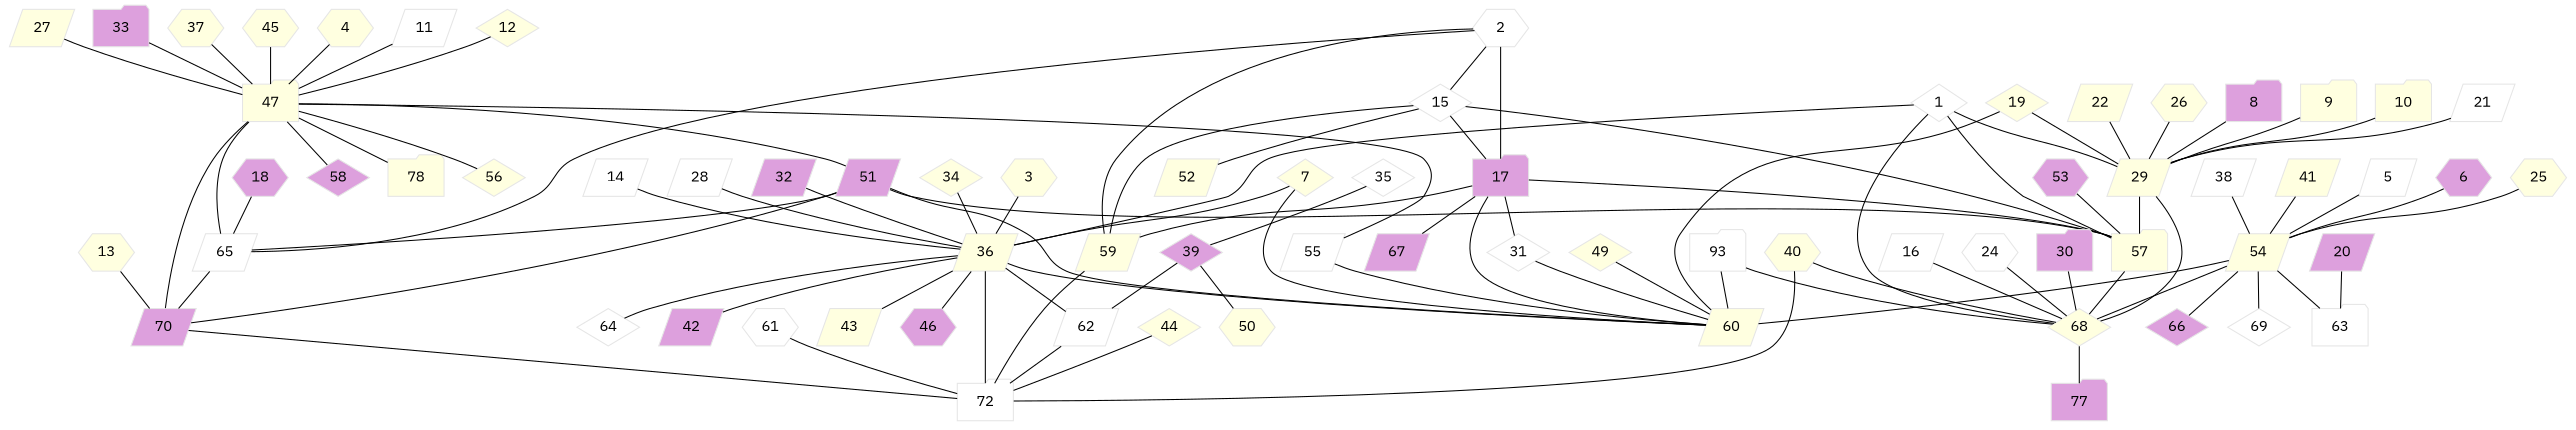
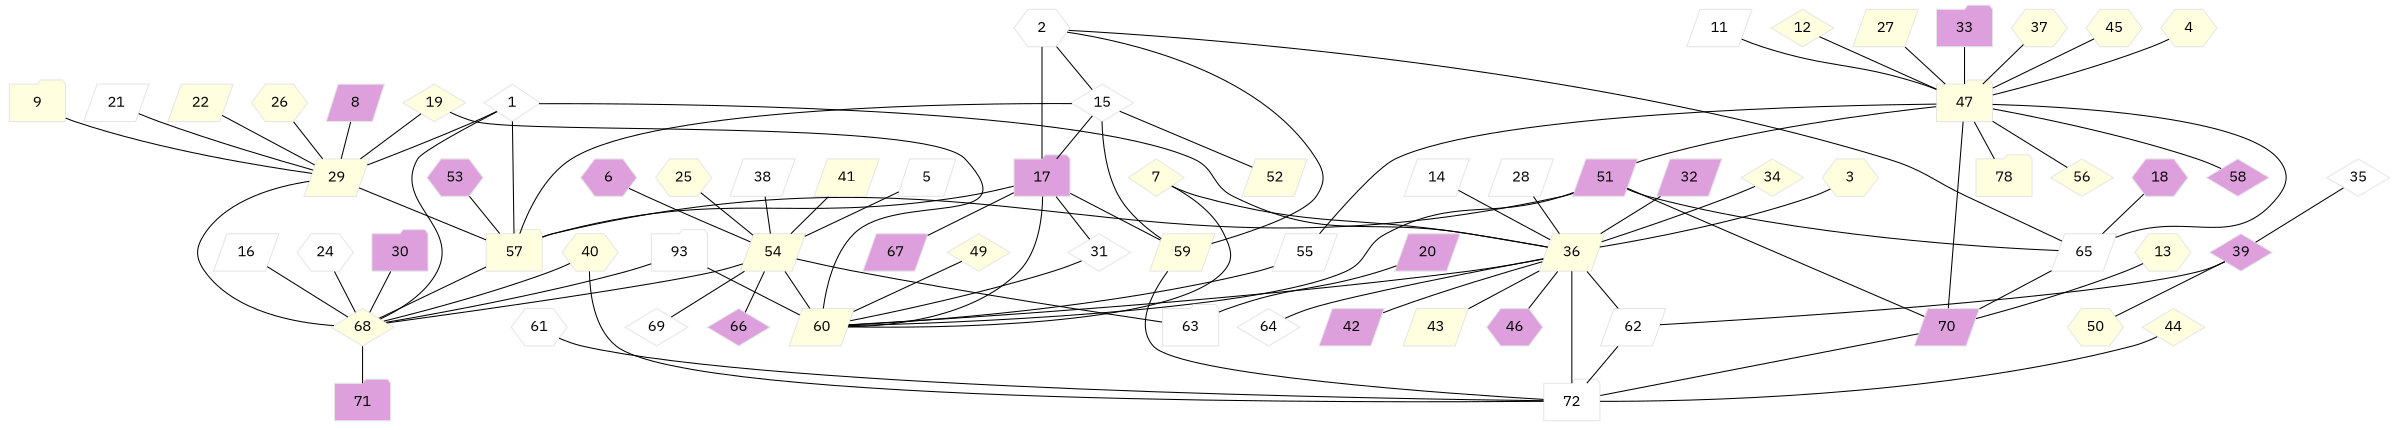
node "8": shape folder -> parallelogram
node "10": removed
node "77": label "77" -> "71"
